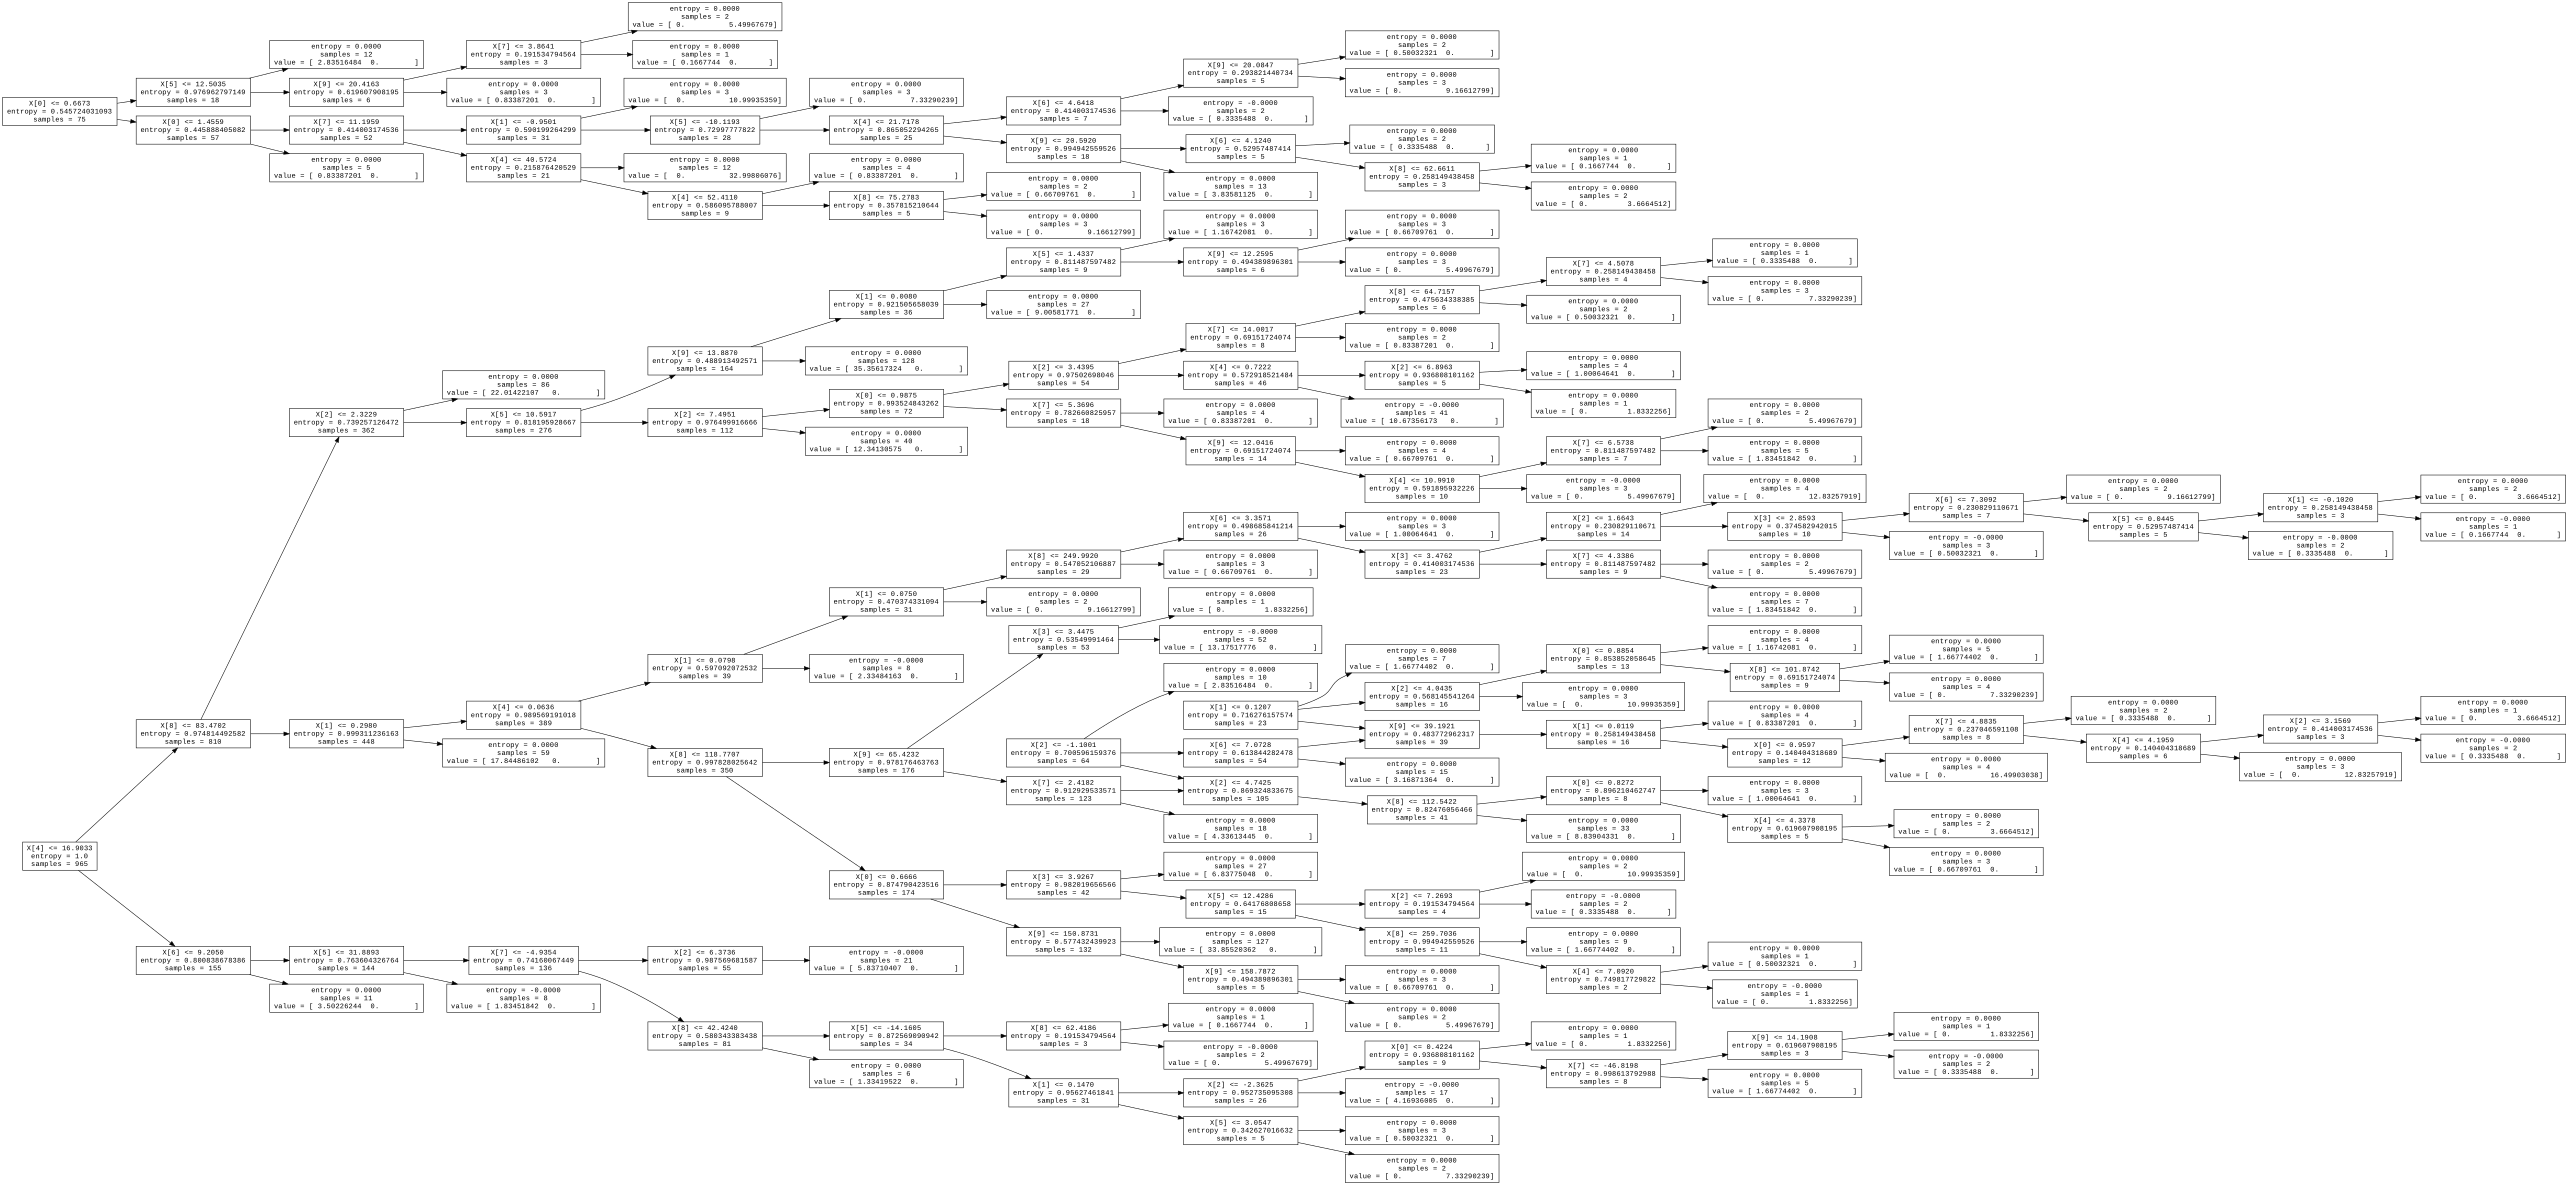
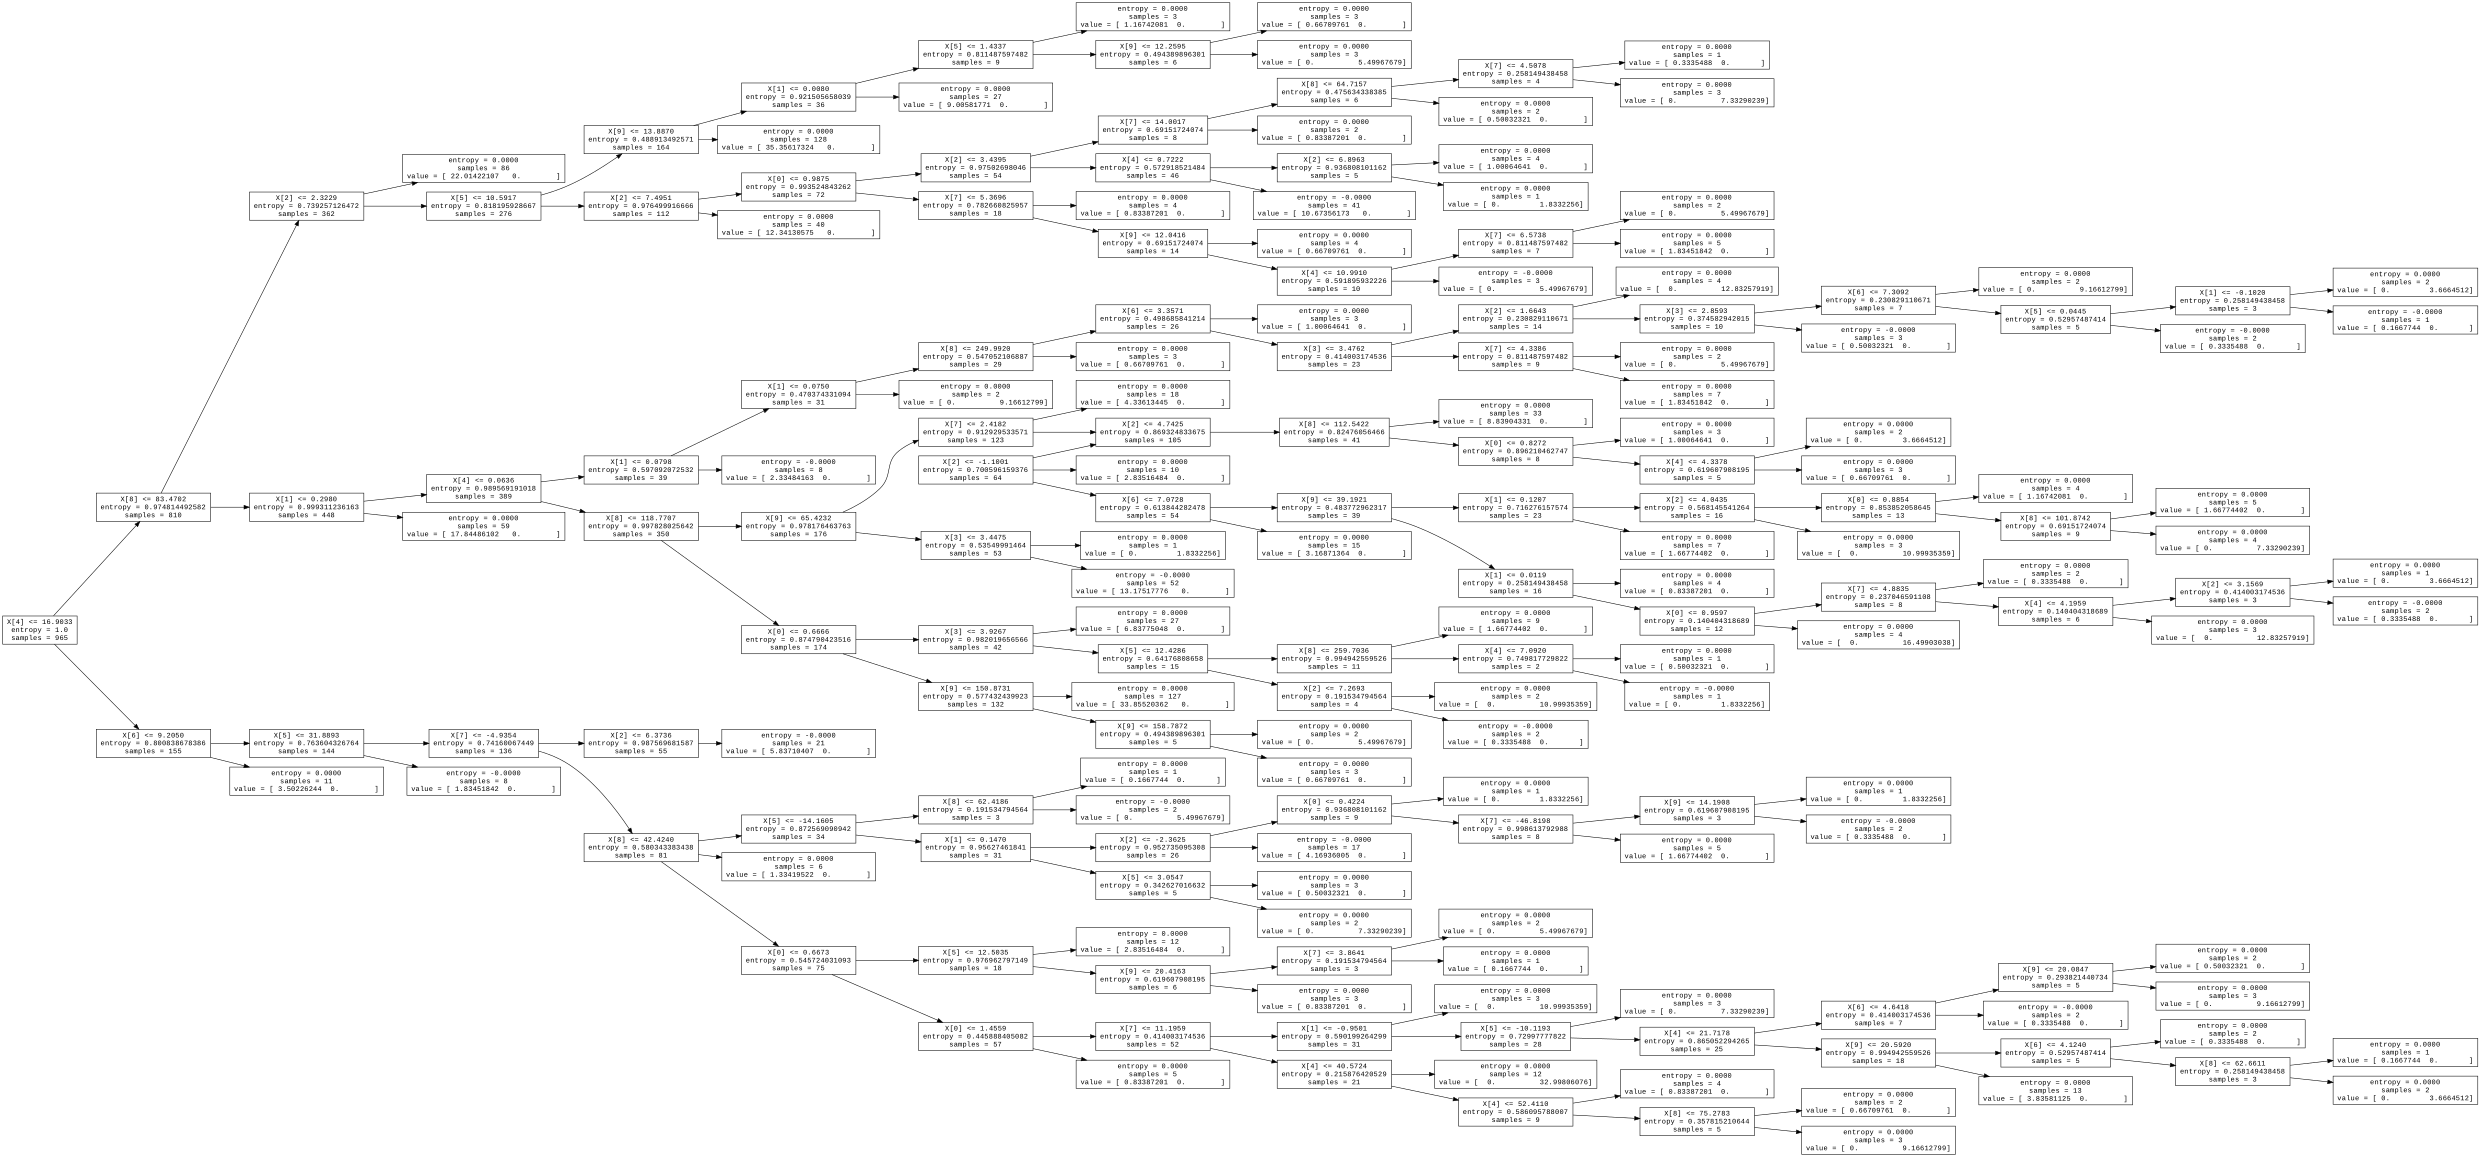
edge "X[1] <= 0.1207 entropy = 0.716276157574 samples = 23" -> "X[9] <= 39.1921 entropy = 0.483772962317 samples = 39": reversed
edge "X[8] <= 42.4240 entropy = 0.580343383438 samples = 81" -> "X[0] <= 0.6673 entropy = 0.545724031093 samples = 75": added
